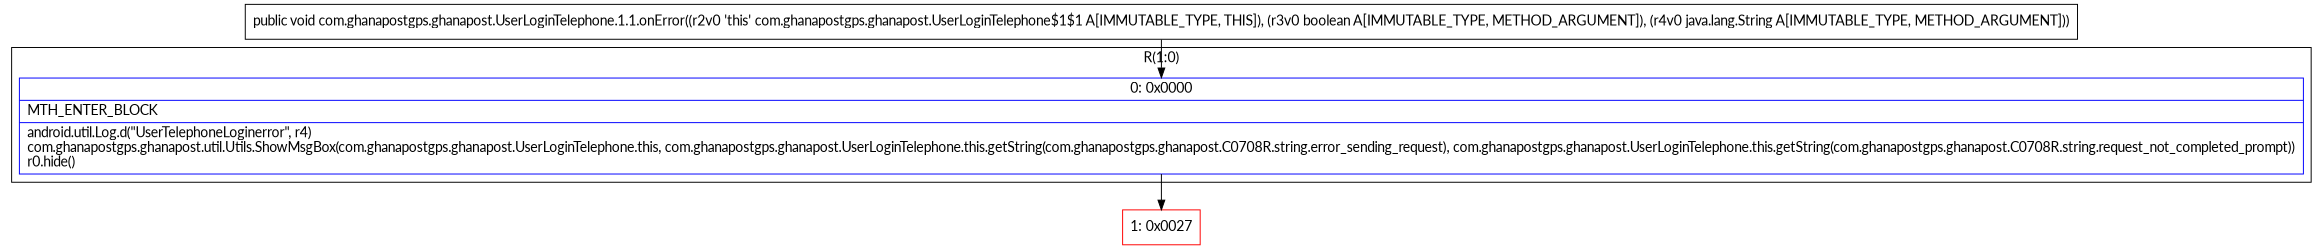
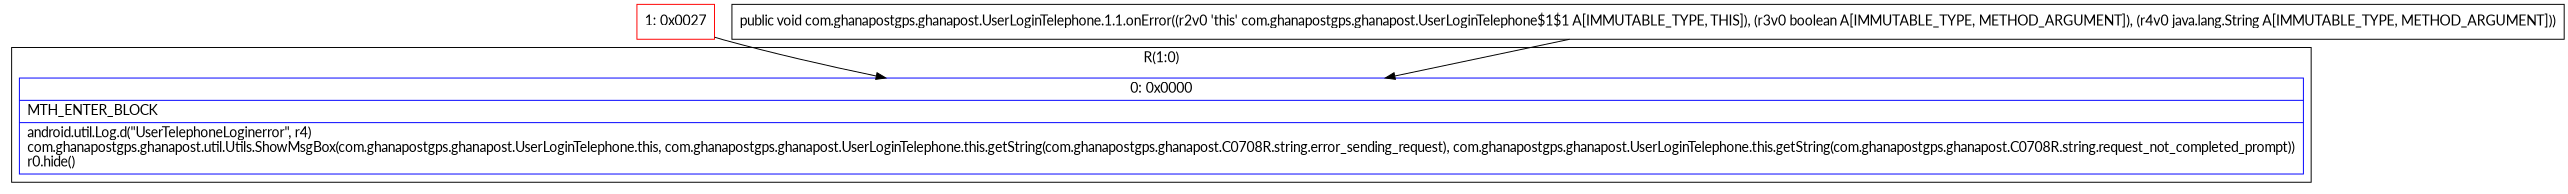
edge "0: 0x0000" -> "1: 0x0027": reversed
